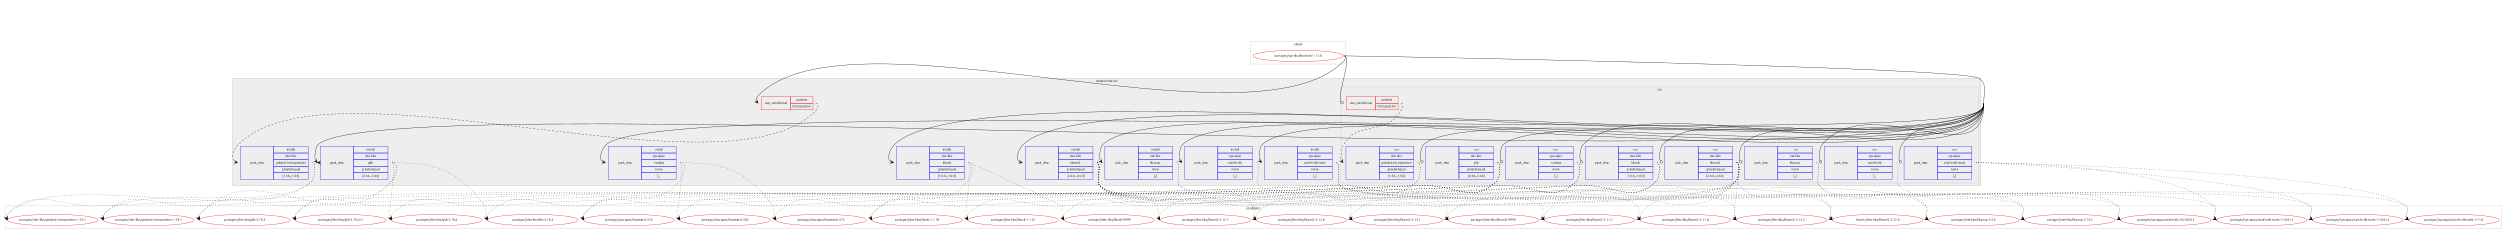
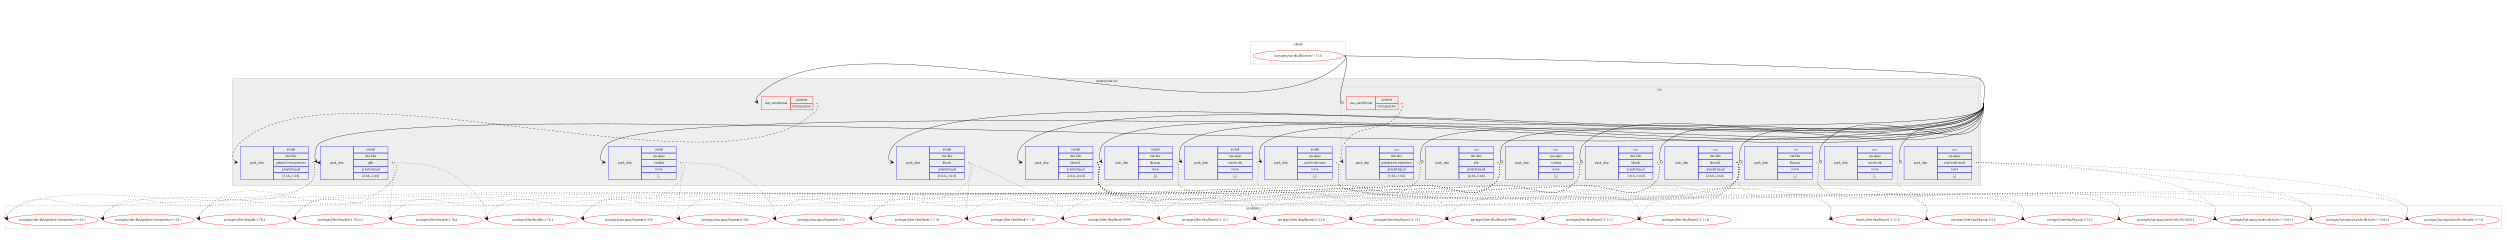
node "portage://dev-libs/libxml2-2.12.8": label "portage://dev-libs/libxml2-2.12.8" -> "portage://dev-dep/libxml2-2.12.8"
node "portage://dev-libs/libxml2-2.12.5": removed
